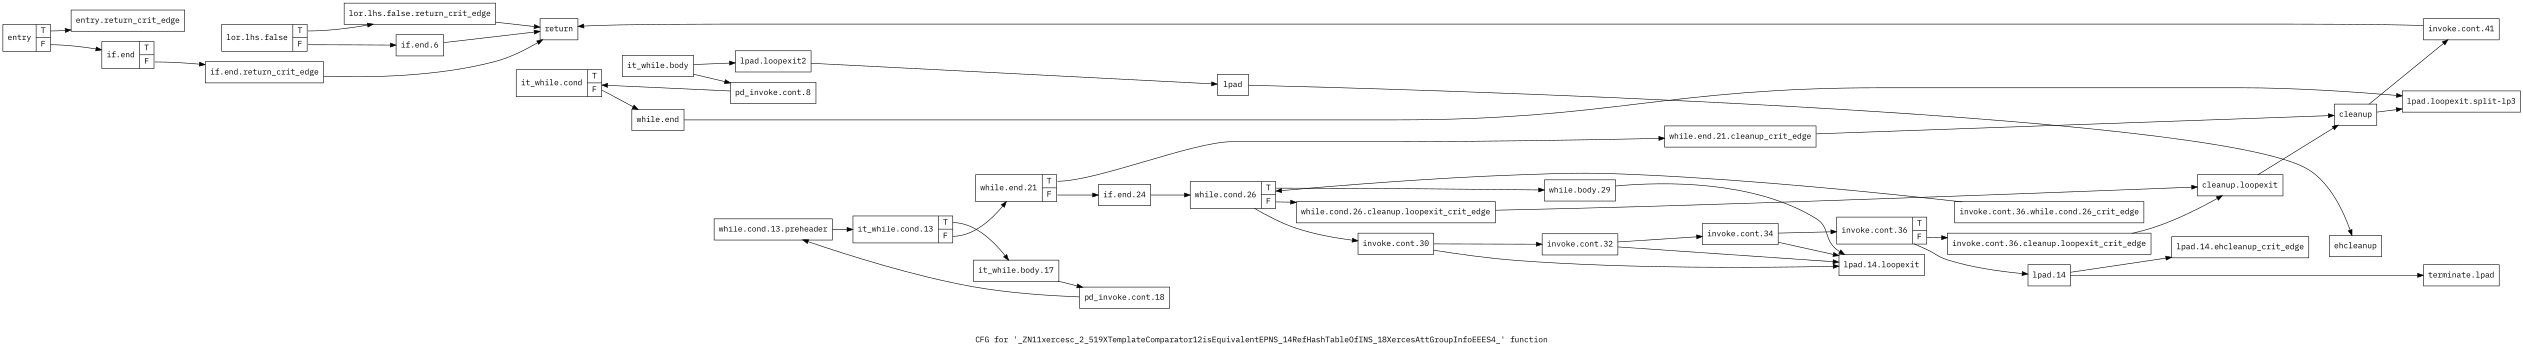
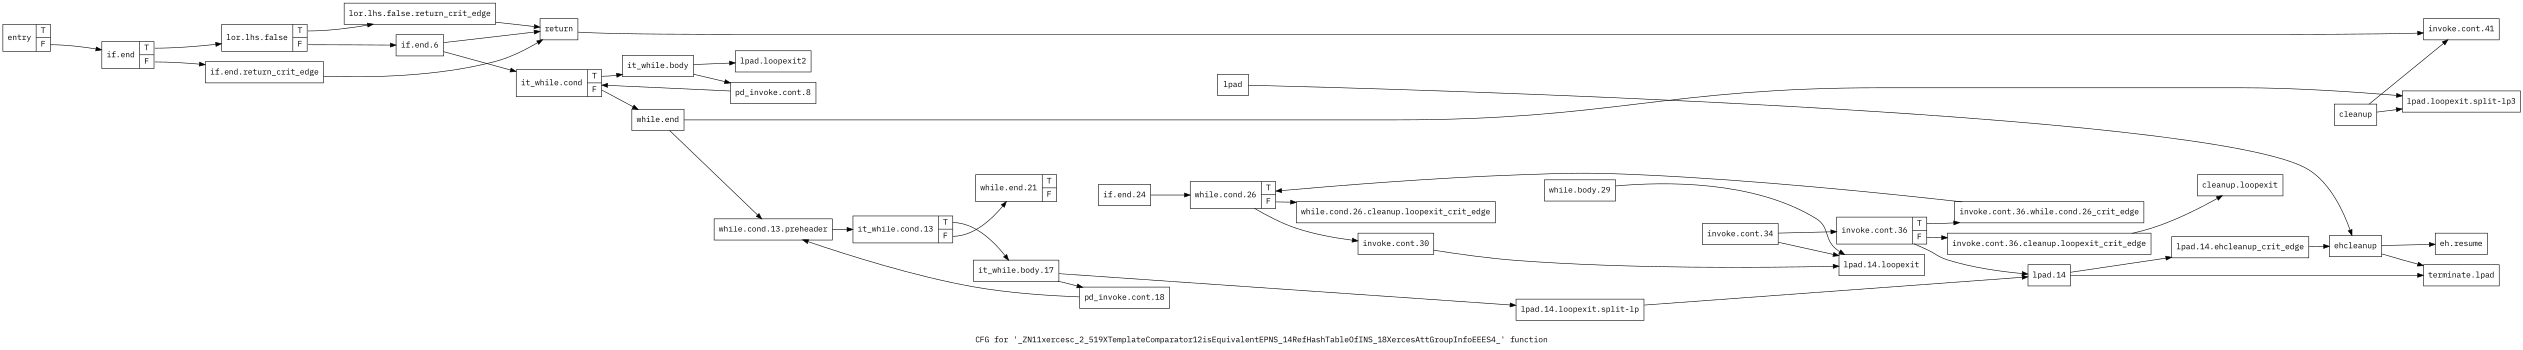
node "entry.return_crit_edge": removed
edge "invoke.cont.41" -> "return": reversed
edge "if.end" -> "lor.lhs.false": added
edge "if.end.6" -> "it_while.cond": added
edge "lpad.loopexit2" -> "lpad": removed
edge "it_while.cond" -> "it_while.body": added
node "while.end.21.cleanup_crit_edge": removed
edge "cleanup.loopexit" -> "cleanup": removed
edge "while.end" -> "while.cond.13.preheader": added
edge "while.cond.26" -> "while.body.29": removed
edge "while.end.21" -> "if.end.24": removed
edge "while.cond.26.cleanup.loopexit_crit_edge" -> "cleanup.loopexit": removed
edge "invoke.cont.36" -> "invoke.cont.36.while.cond.26_crit_edge": added
node "invoke.cont.32": removed
node "eh.resume": added
edge "lpad.14.ehcleanup_crit_edge" -> "ehcleanup": added
edge "ehcleanup" -> "terminate.lpad": added
node "lpad.14.loopexit.split-lp": added
